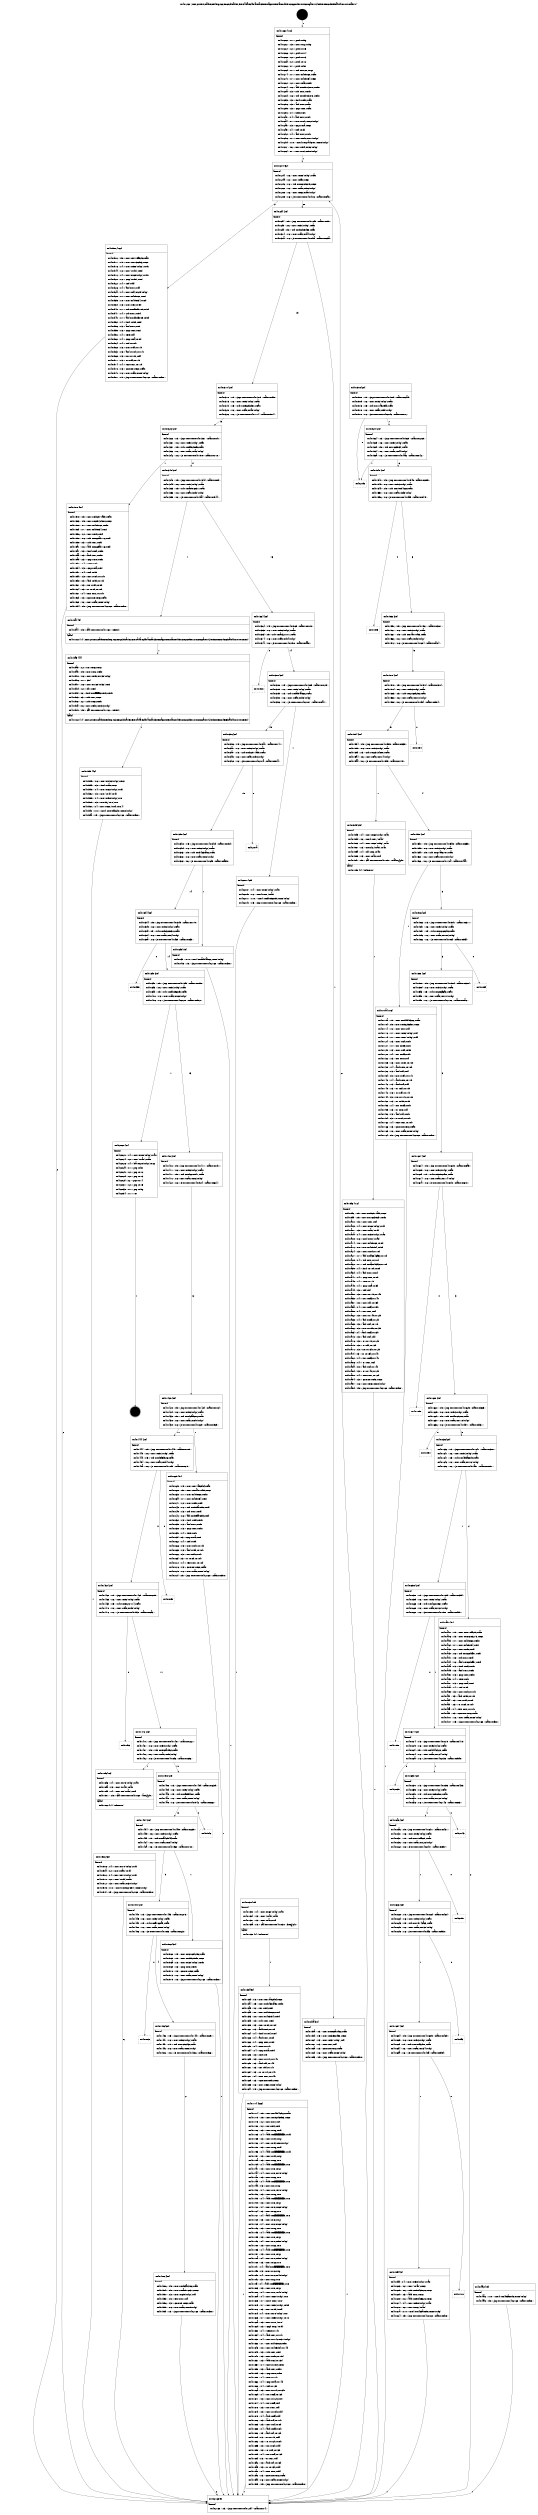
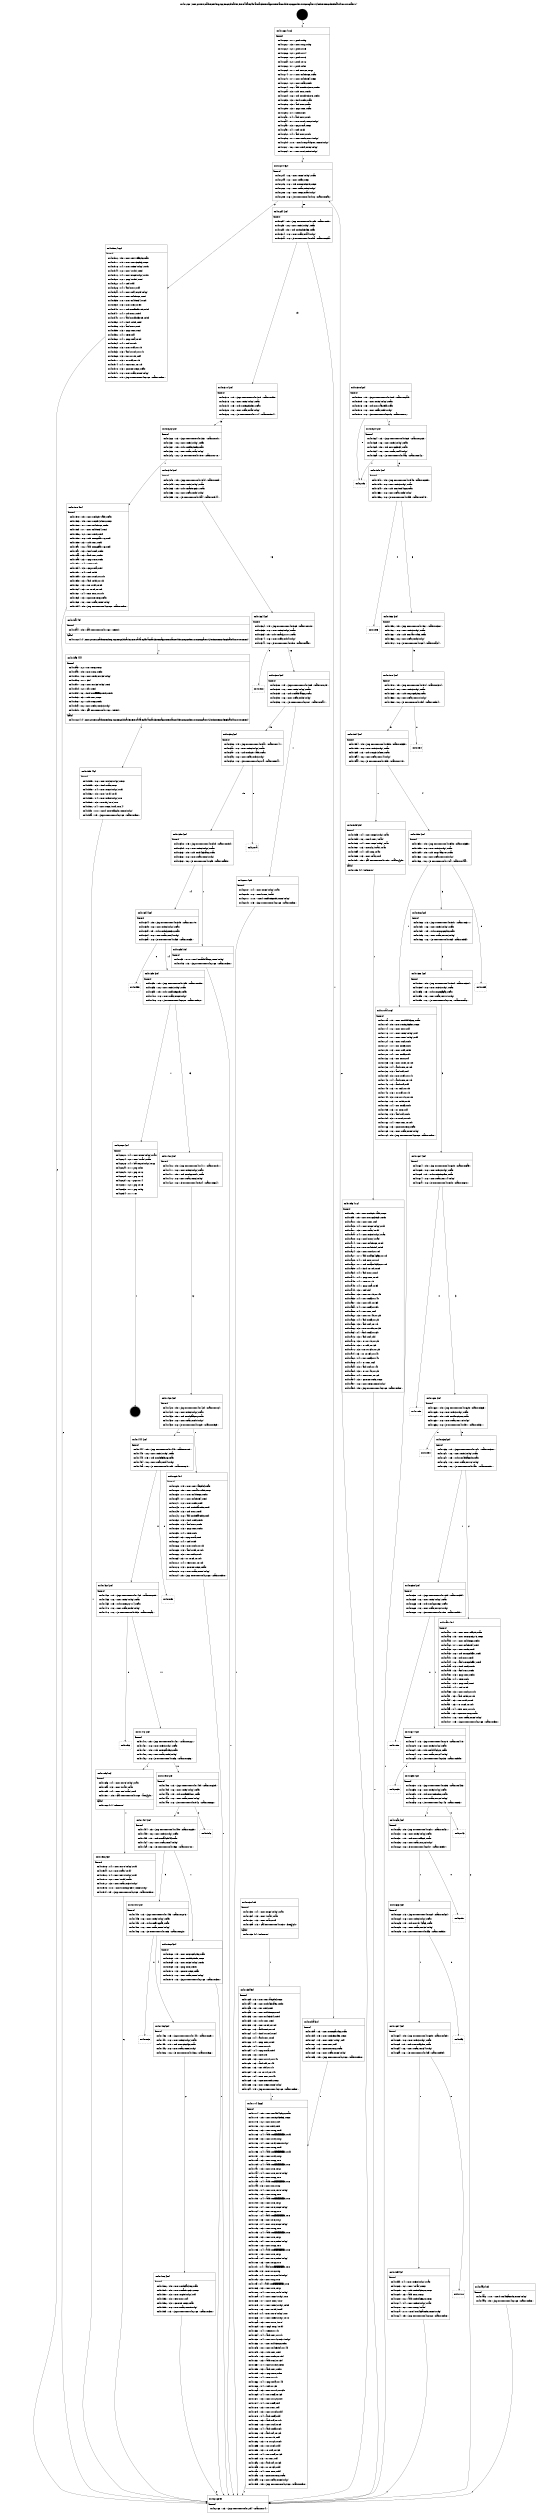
edge "0x40132c [28]" -> "0x401348 [28]": removed, label "17"
edge "0x401348 [28]" -> "0x401ba4 [5]": removed, label "1"
edge "0x401364 [28]" -> "0x401380 [28]": label " 14" -> " 16"
edge "0x4015cc [28]" -> "0x401e5f": now "0x4015b0 [28]" -> "0x401e5f"
edge "0x4018f6 [16]" -> "0x401906 [30]": added, label "1"
edge "0x401c9f [90]" -> "0x402168 [5]": now "0x401c9f [90]" -> "0x401774 [326]"
edge "0x4018ba [30]" -> "0x402168 [5]": now "0x4018ba [30]" -> "0x401774 [326]"
